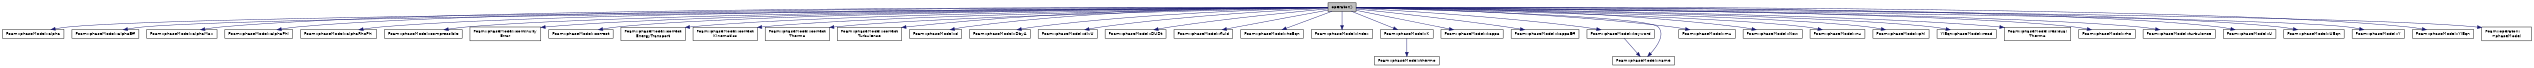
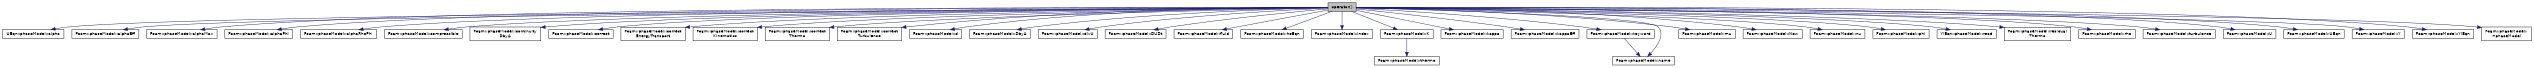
node "Foam::phaseModel::alpha": label "Foam::phaseModel::alpha" -> "UEqn::phaseModel::alpha"
node "Foam::phaseModel::continuity Error": label "Foam::phaseModel::continuity Error" -> "Foam::phaseModel::continuity DbyA"
node "Foam::operator:: ~phaseModel": label "Foam::operator:: ~phaseModel" -> "Foam::phaseModel:: ~phaseModel"
